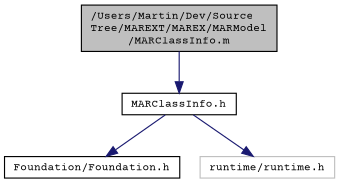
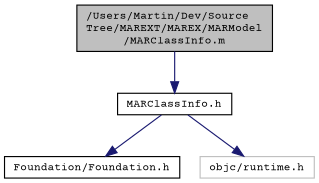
node "runtime/runtime.h": label "runtime/runtime.h" -> "objc/runtime.h"
